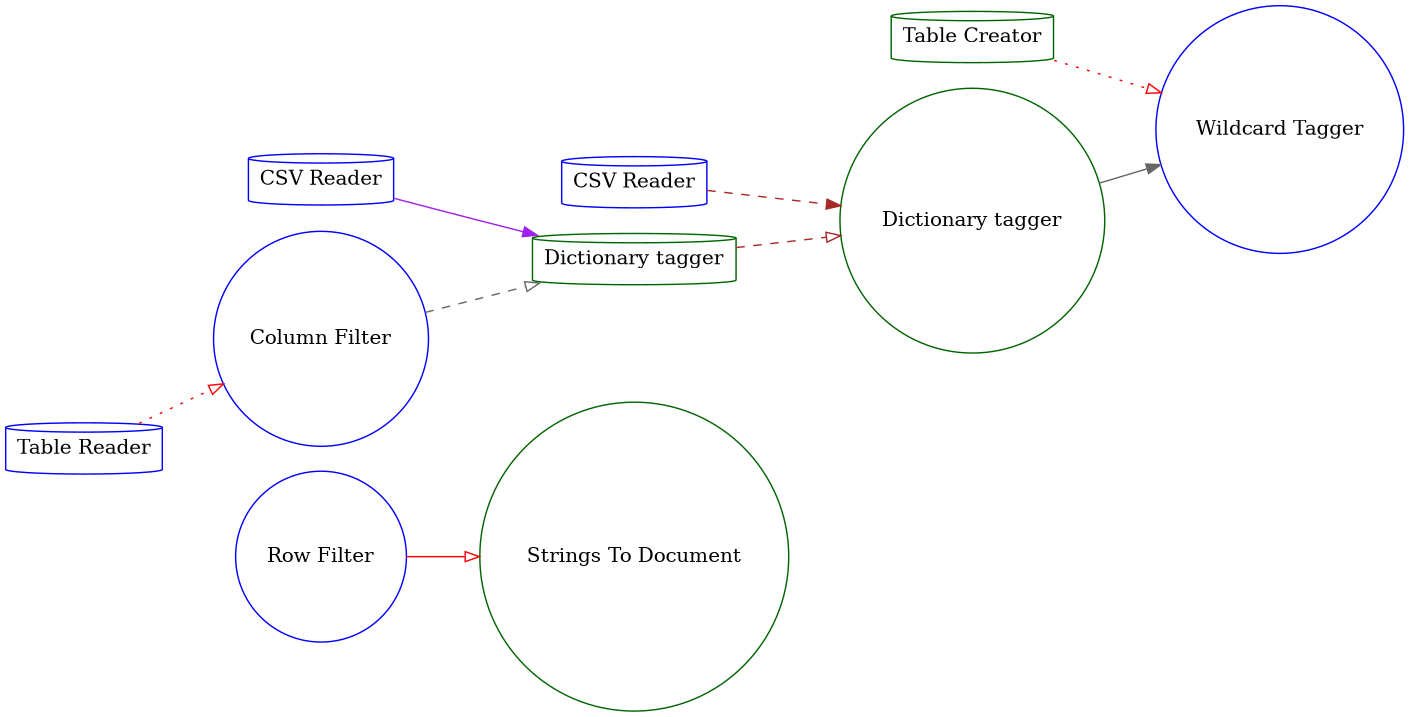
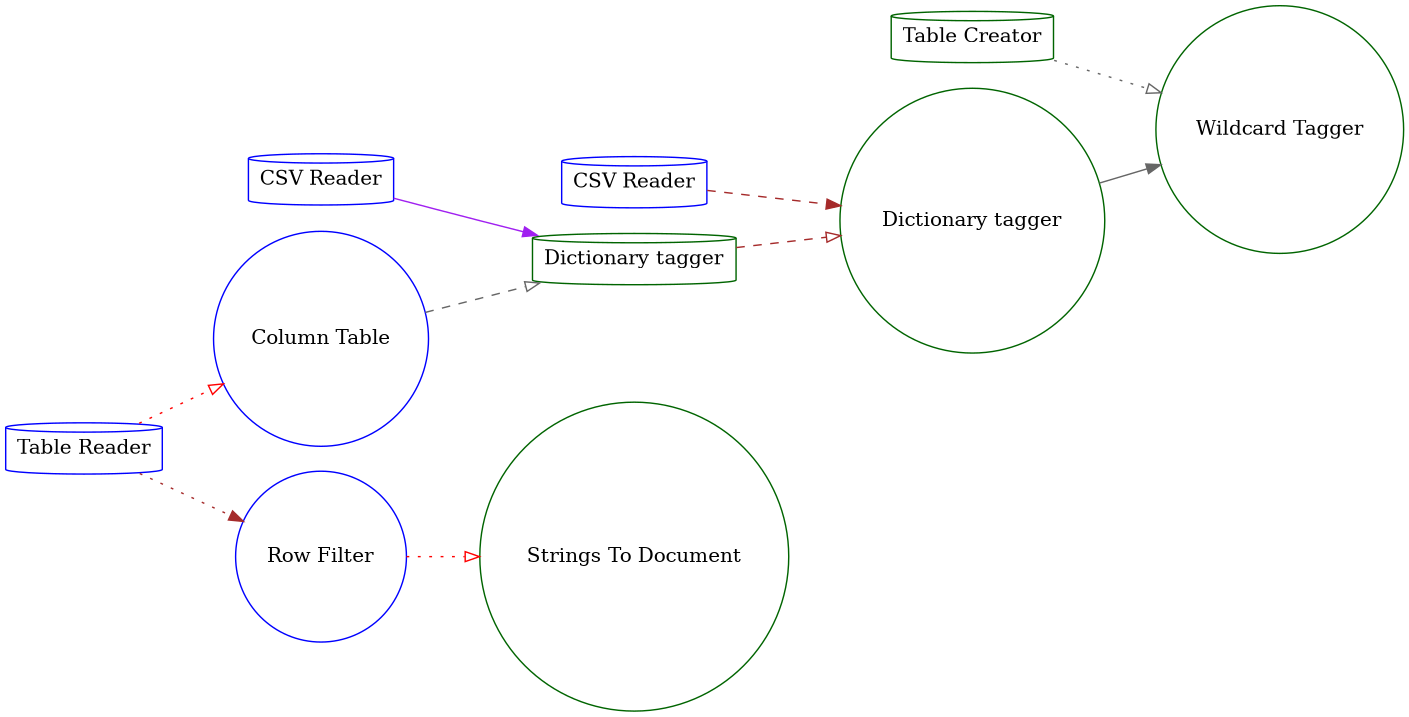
edge "Table Creator" -> "Wildcard Tagger": color red -> gray40
node "Wildcard Tagger": color blue -> darkgreen
node "Column Filter": label "Column Filter" -> "Column Table"
edge "Table Reader" -> "Row Filter": added
edge "Row Filter" -> "Strings To Document": style solid -> dotted
